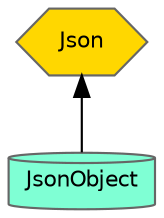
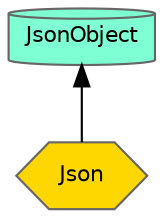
edge "JsonObject" -> "Json": reversed
